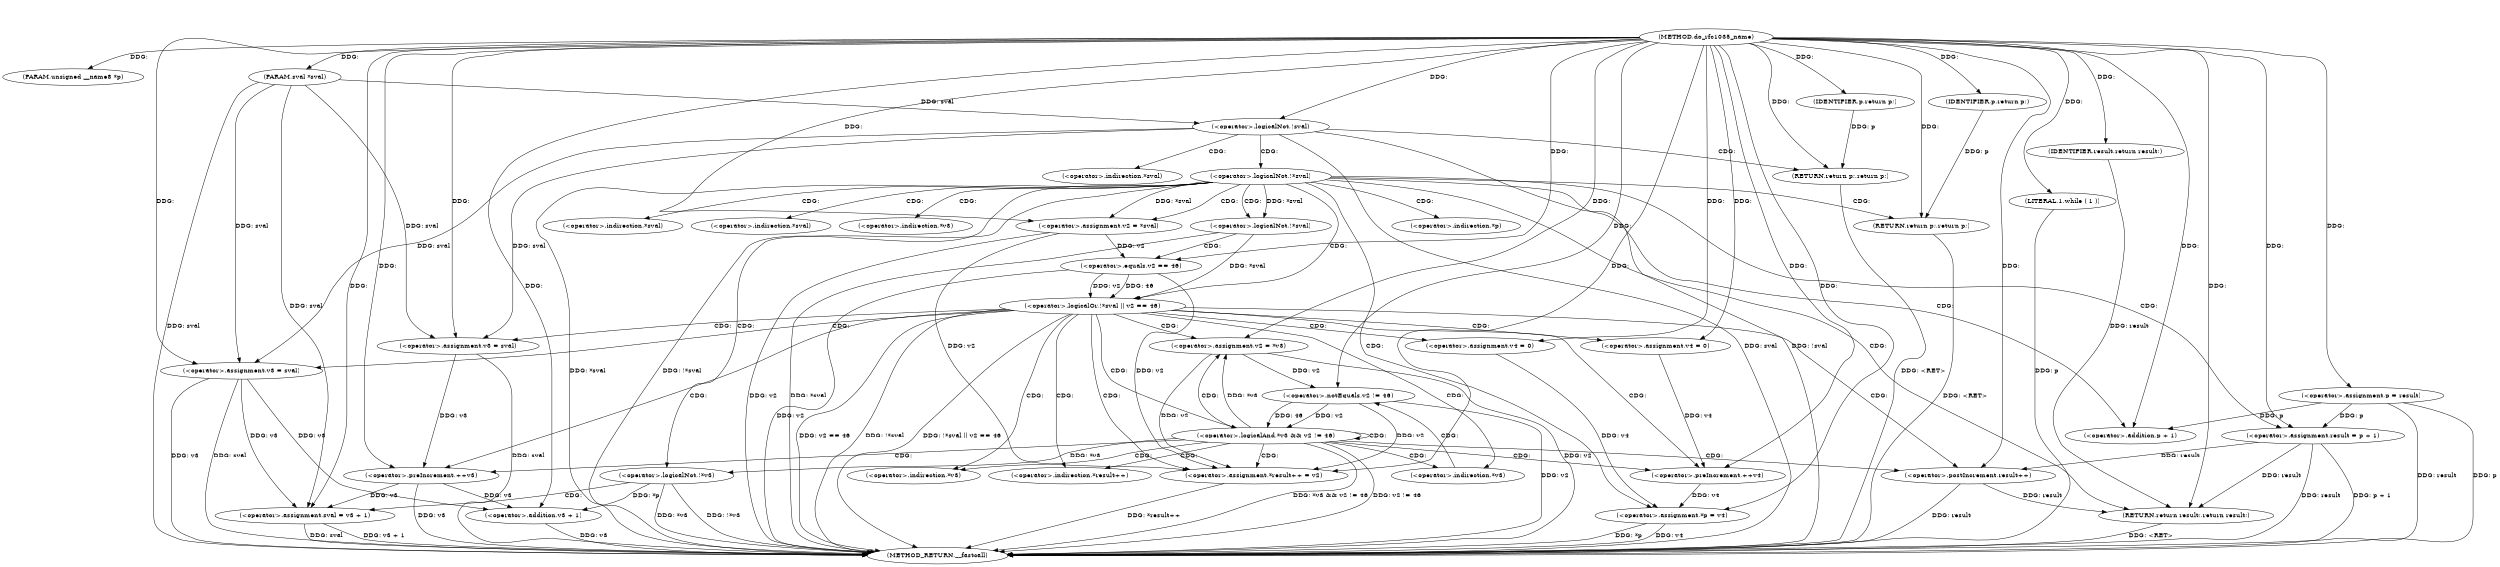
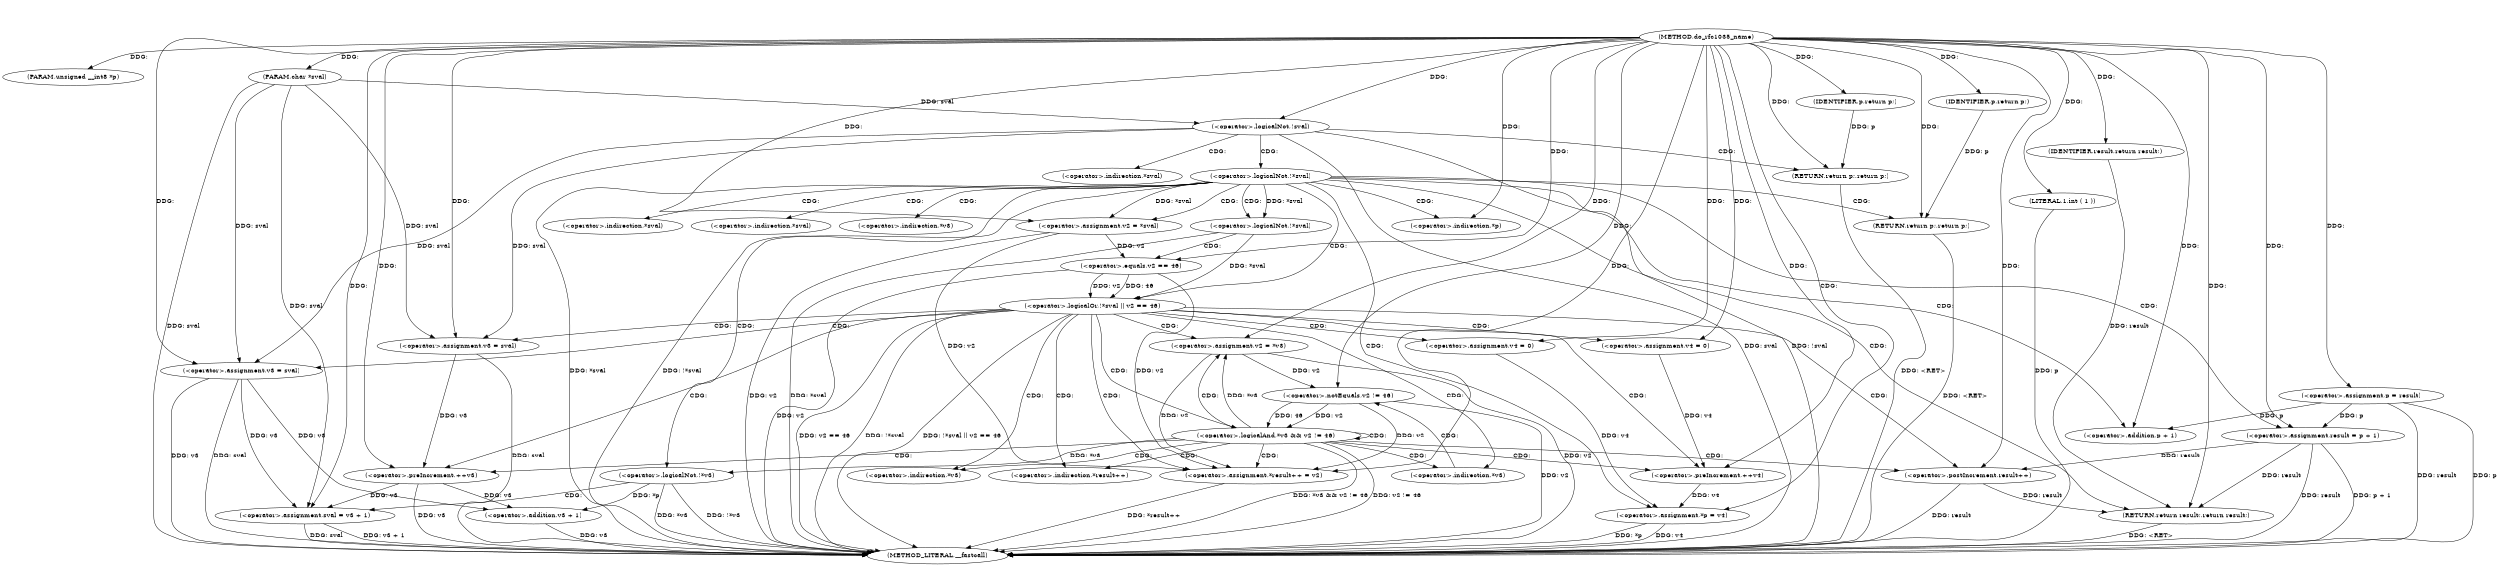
node "(PARAM,unsigned __name8 *p)": label "(PARAM,unsigned __name8 *p)" -> "(PARAM,unsigned __int8 *p)"
node "(PARAM,sval *sval)": label "(PARAM,sval *sval)" -> "(PARAM,char *sval)"
edge "(METHOD,do_rfc1035_name)" -> "(<operator>.addition,v3 + 1)": now "(METHOD,do_rfc1035_name)" -> "(<operator>.indirection,*p)"
node "(LITERAL,1,while ( 1 ))": label "(LITERAL,1,while ( 1 ))" -> "(LITERAL,1,int ( 1 ))"
edge "(METHOD,do_rfc1035_name)" -> "(<operator>.assignment,*p = v4)": label "DDG: " -> "CDG: "
node "(METHOD_RETURN,__fastcall)": label "(METHOD_RETURN,__fastcall)" -> "(METHOD_LITERAL,__fastcall)"
